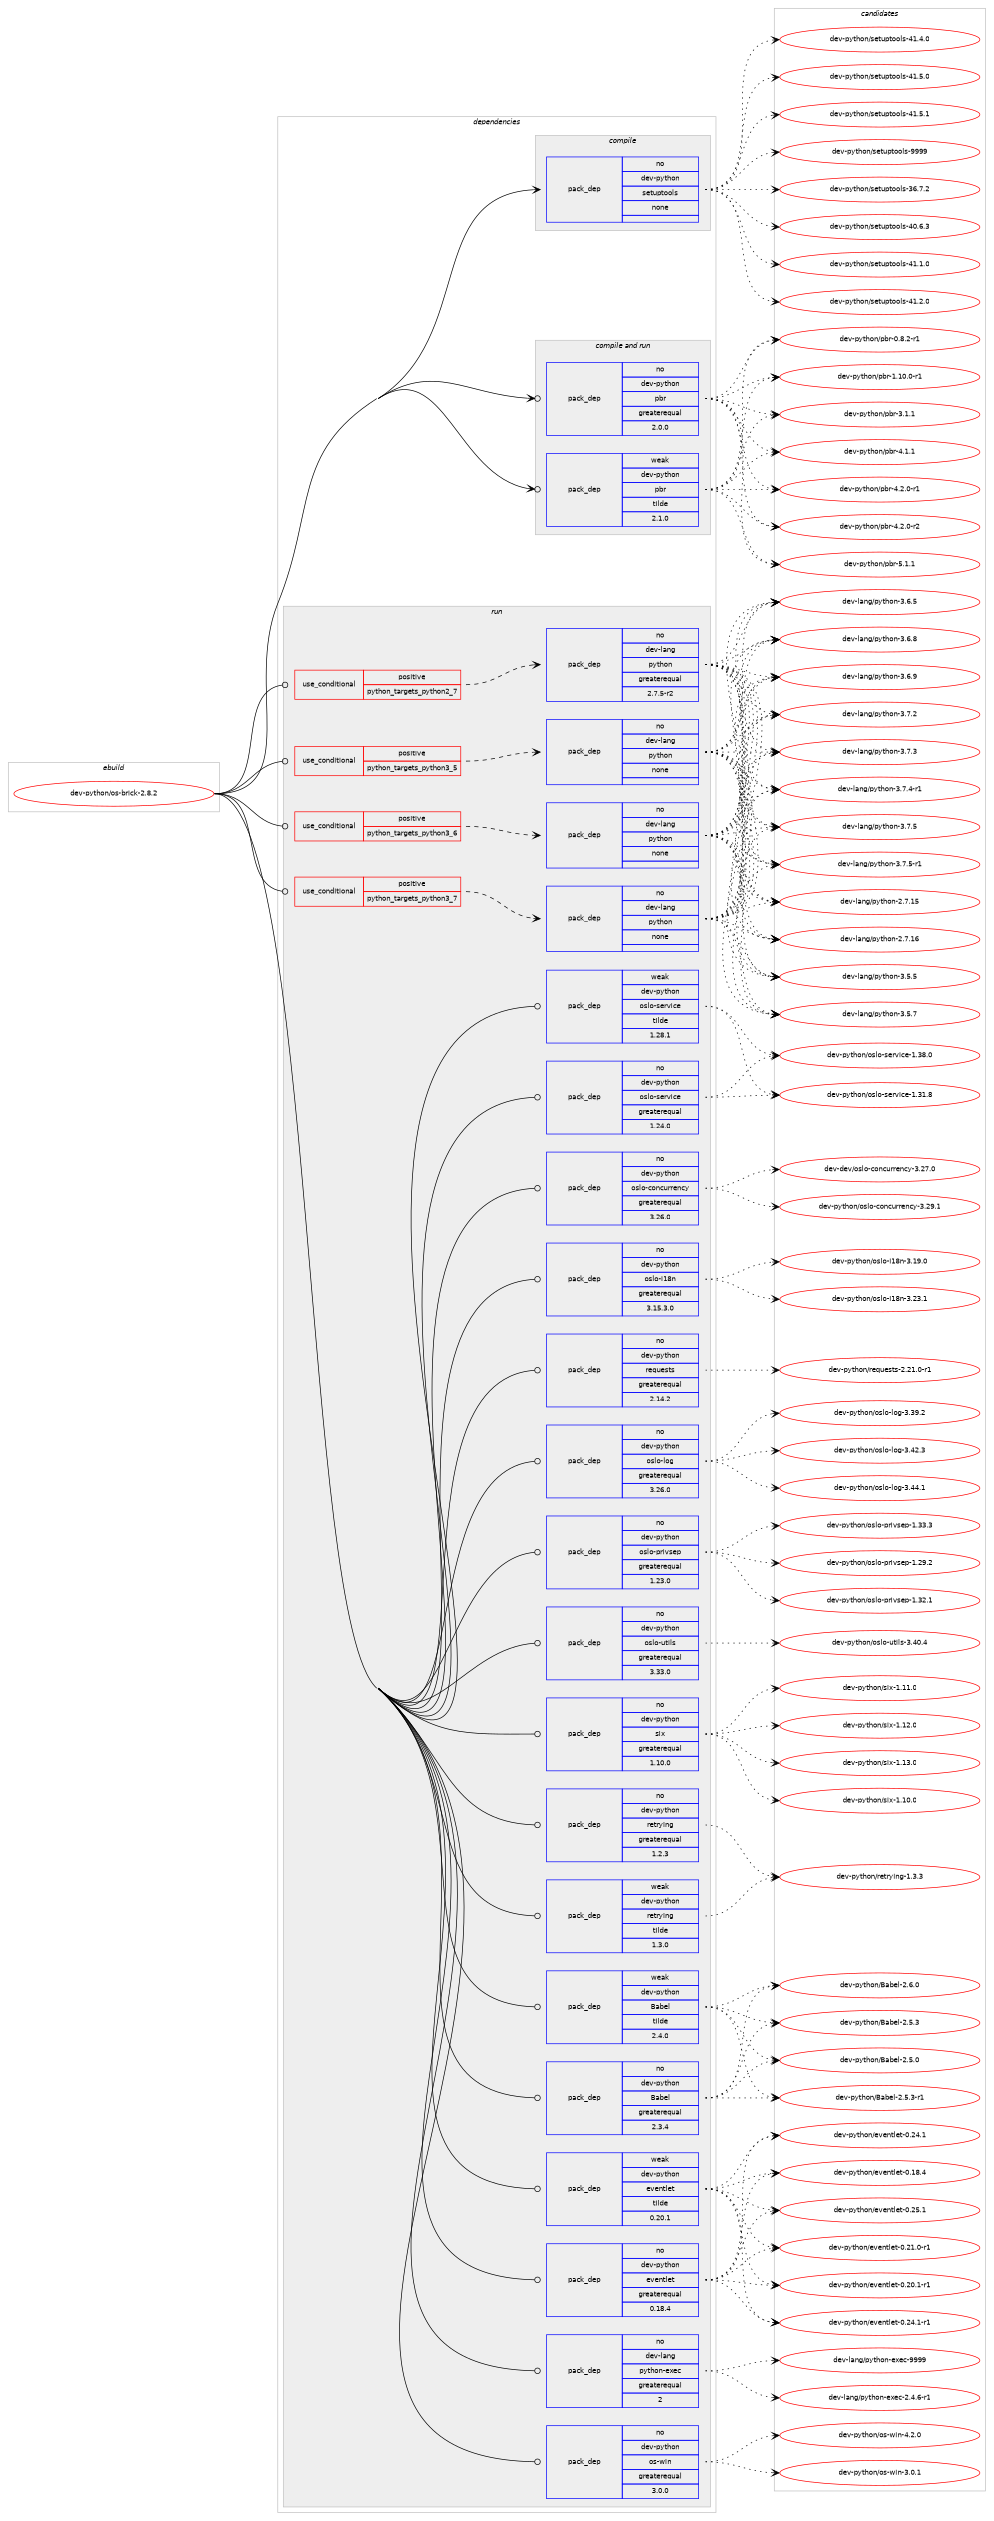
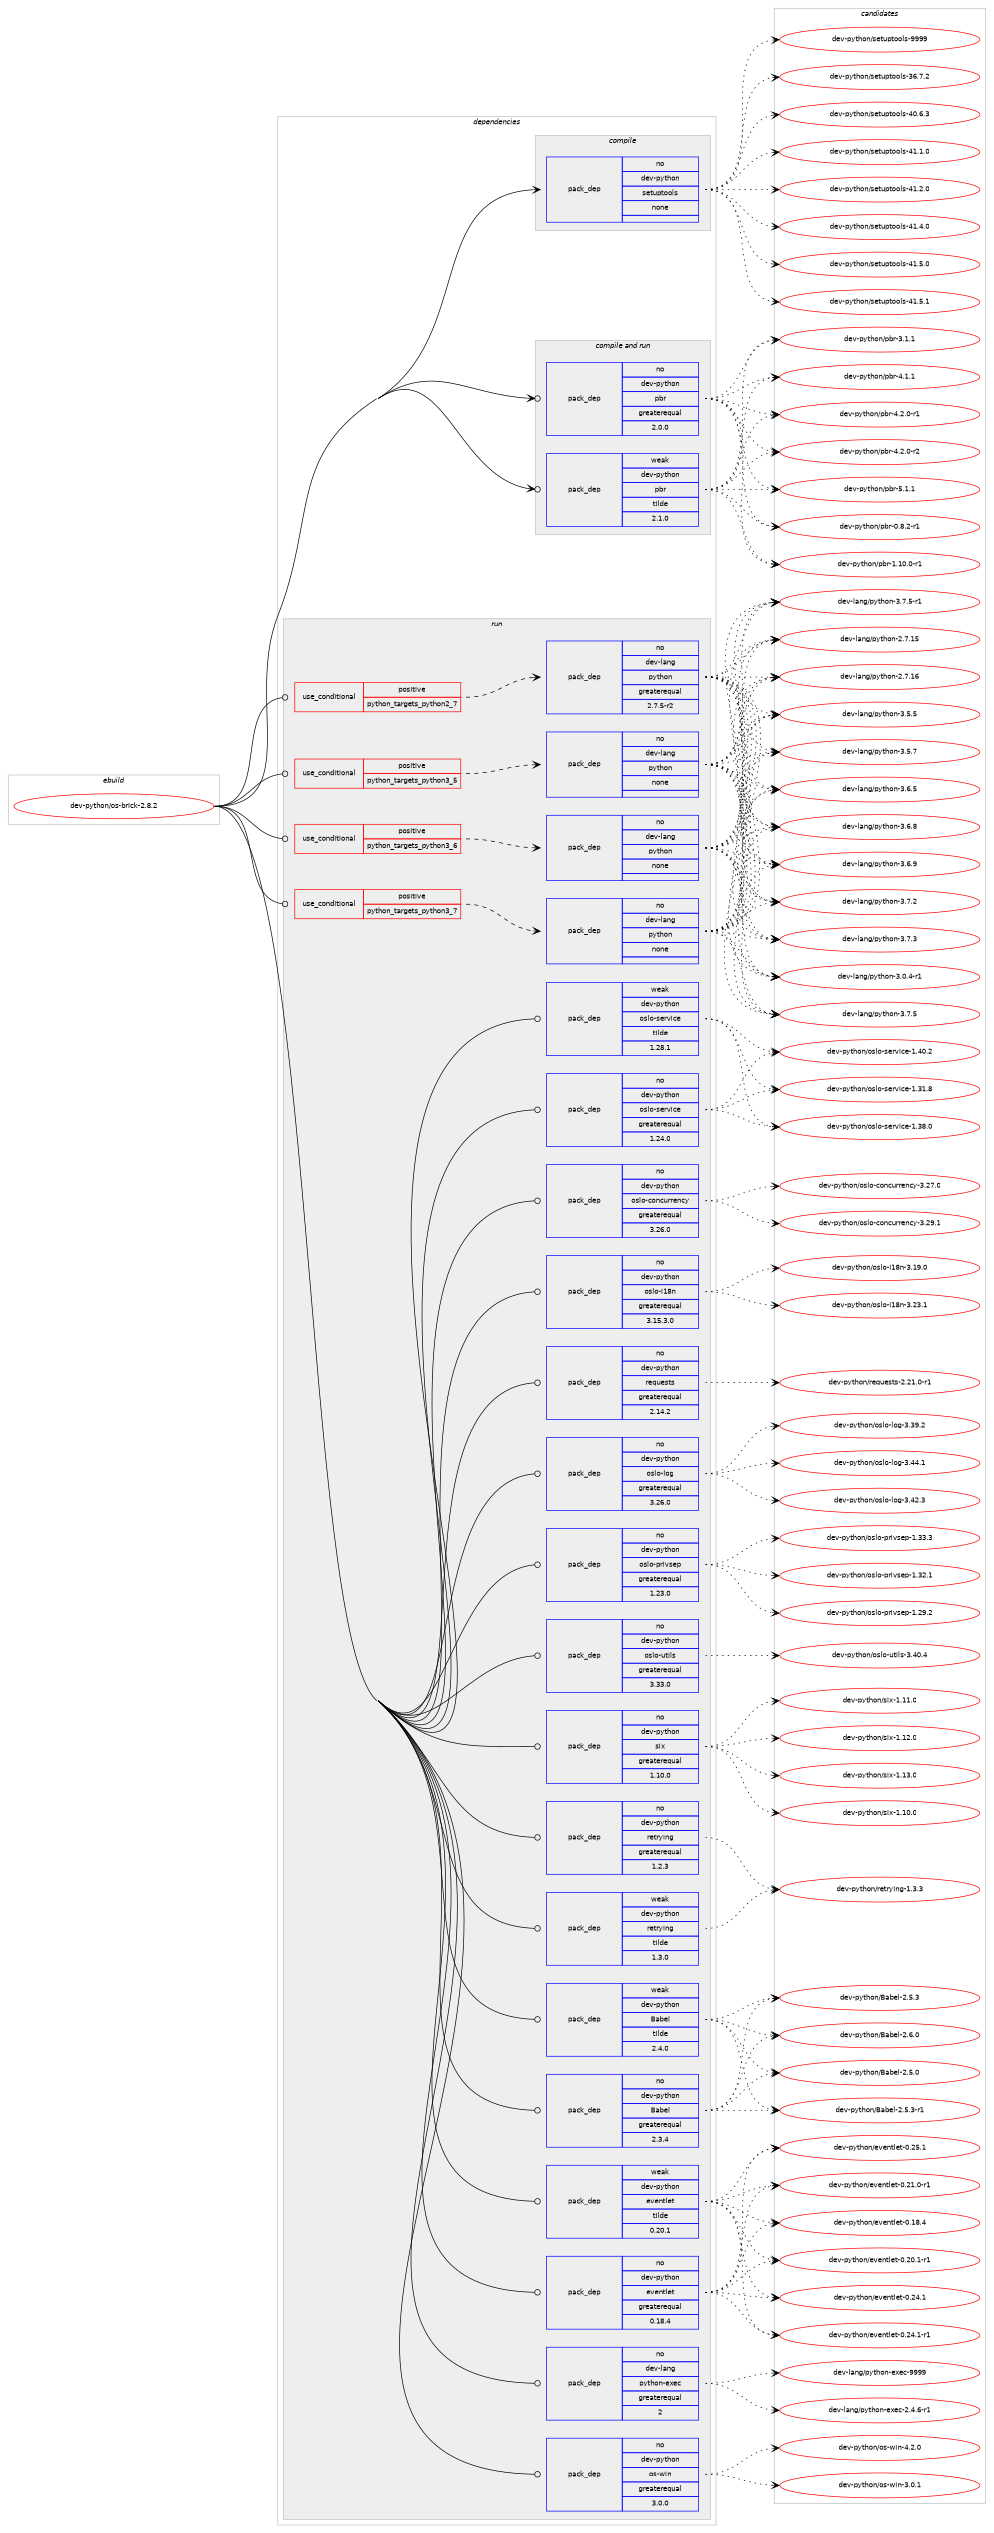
node "dev-lang/python-3.7.4-r1": label "dev-lang/python-3.7.4-r1" -> "dev-lang/python-3.0.4-r1"
node "dev-python/oslo-service-1.40.2": added
node "dev-dev/oslo-concurrency-3.27.0": label "dev-dev/oslo-concurrency-3.27.0" -> "dev-python/oslo-concurrency-3.27.0"
